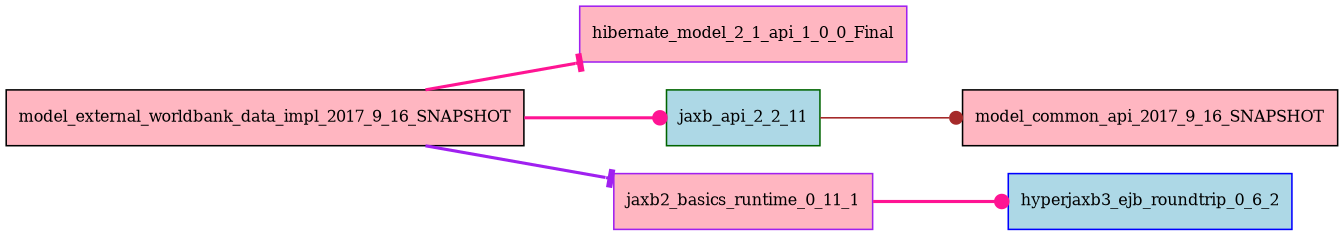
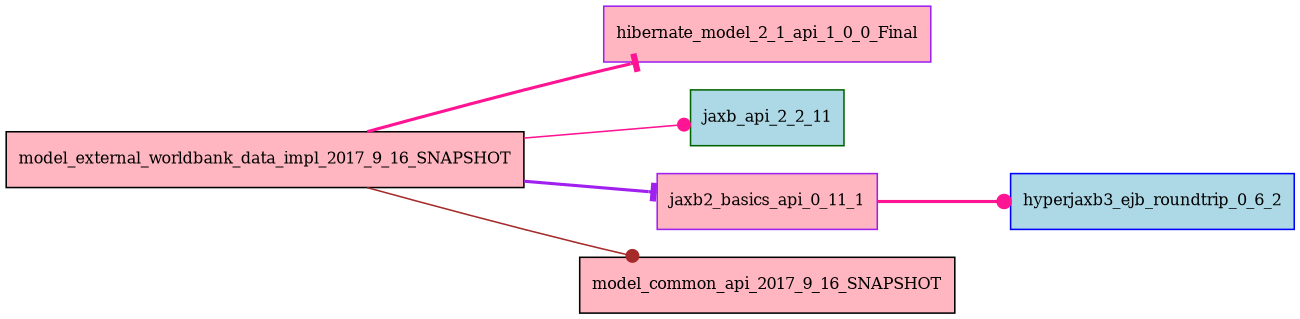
edge "model_external_worldbank_data_impl_2017_9_16_SNAPSHOT" -> "jaxb_api_2_2_11": style bold -> solid
edge "jaxb_api_2_2_11" -> "model_common_api_2017_9_16_SNAPSHOT": now "model_external_worldbank_data_impl_2017_9_16_SNAPSHOT" -> "model_common_api_2017_9_16_SNAPSHOT"
node "jaxb2_basics_runtime_0_11_1": label "jaxb2_basics_runtime_0_11_1" -> "jaxb2_basics_api_0_11_1"
